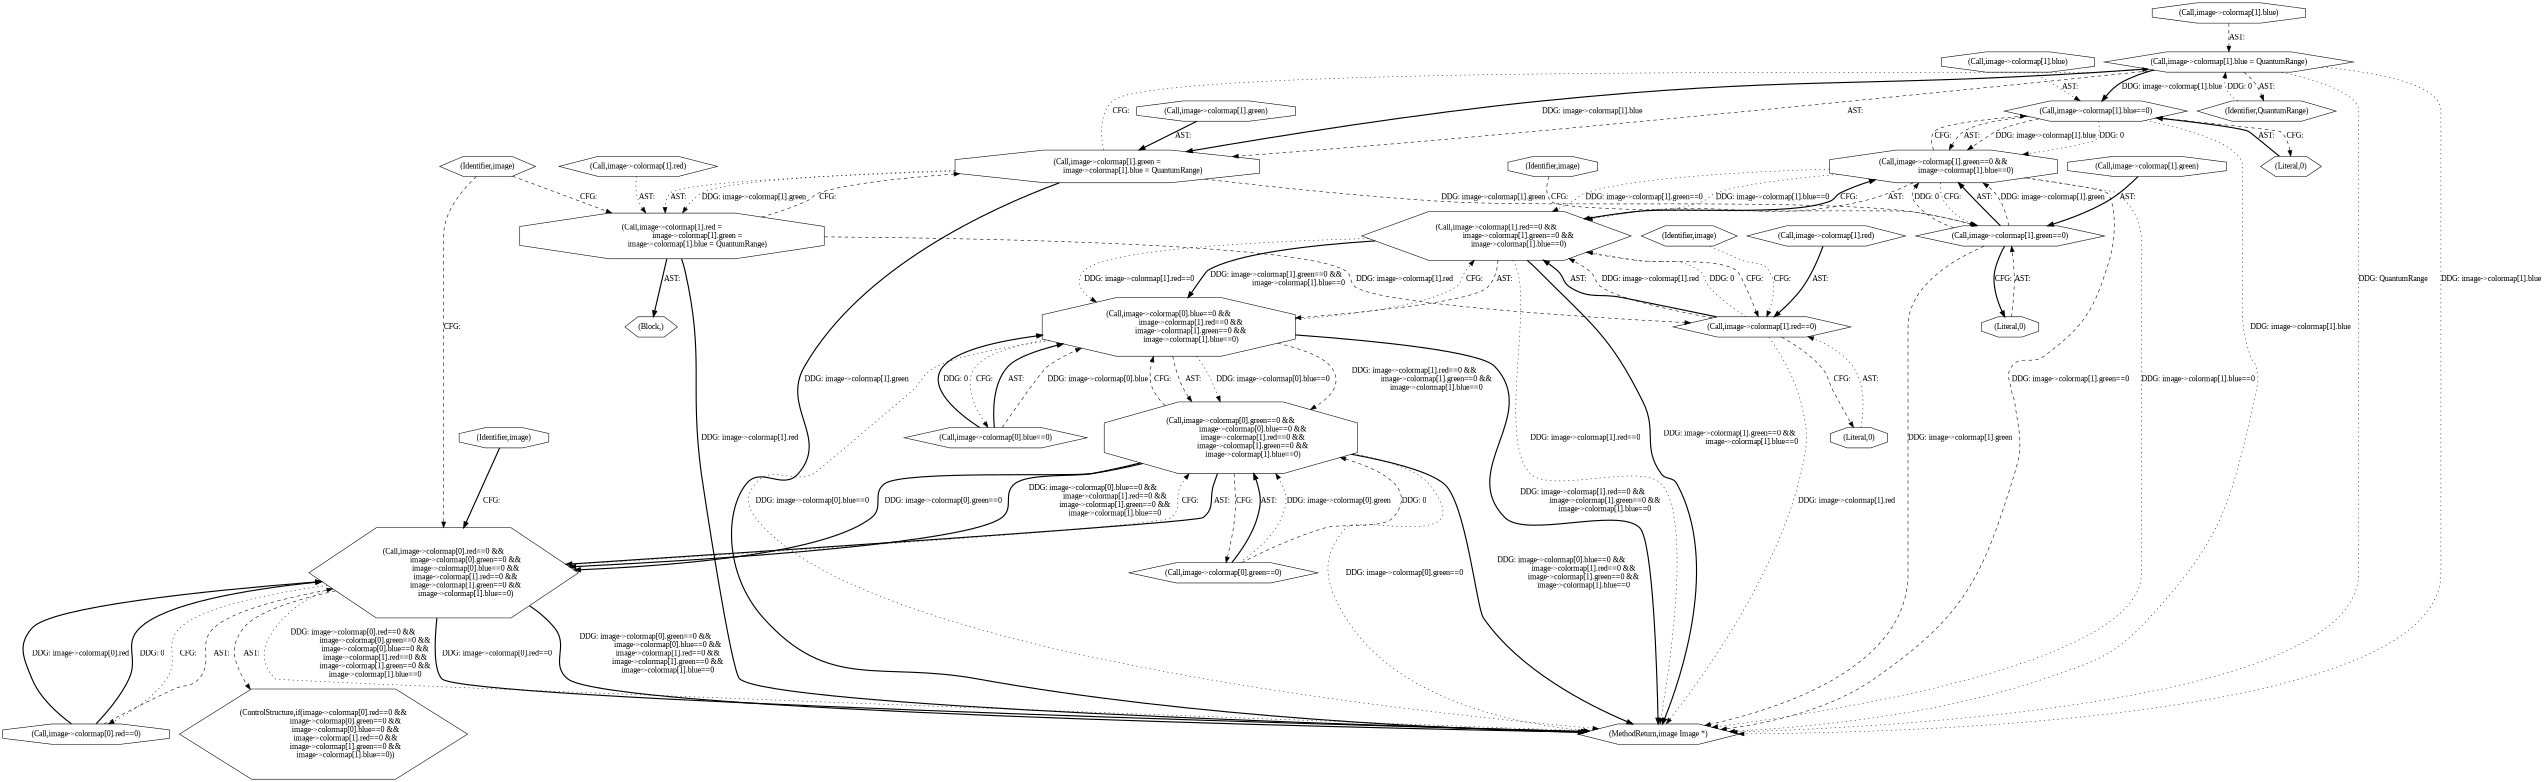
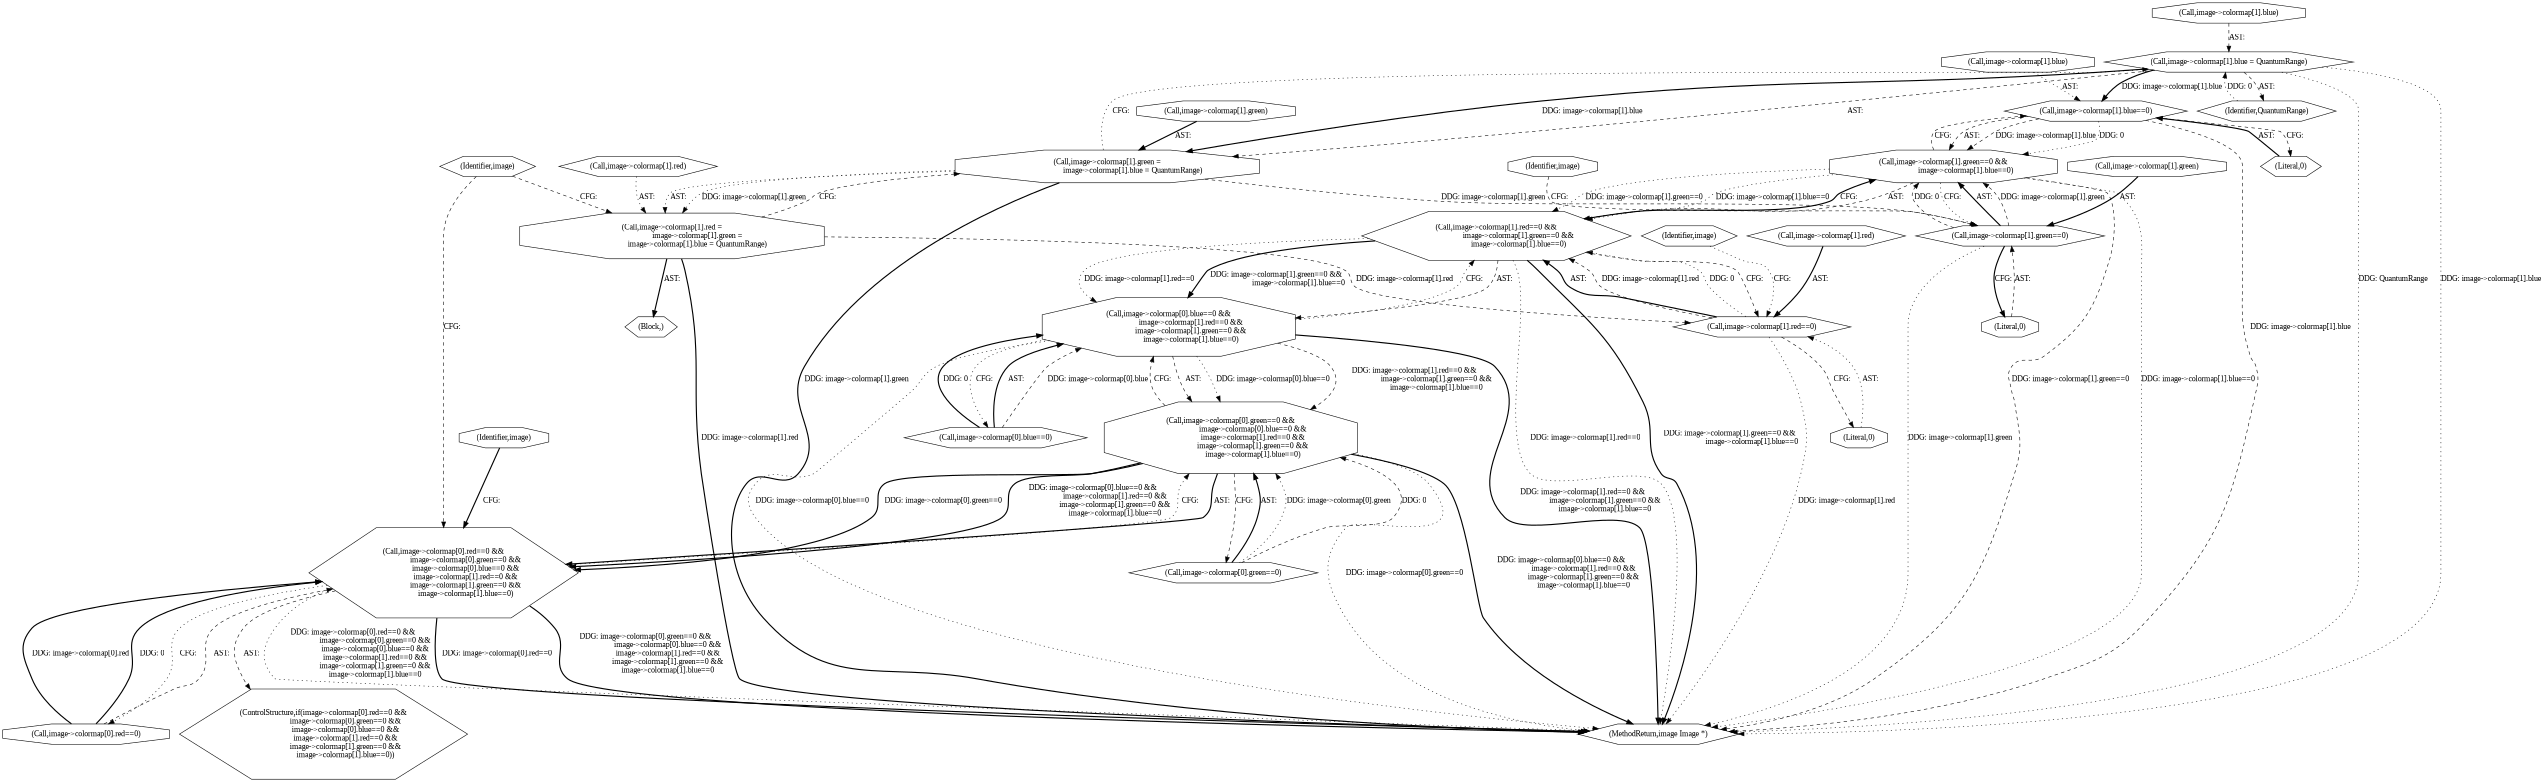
edge "(Call,image->colormap[1].green==0)" -> "(MethodReturn,image Image *)": style dashed -> dotted
edge "(Call,image->colormap[1].blue==0)" -> "(MethodReturn,image Image *)": style dotted -> dashed
